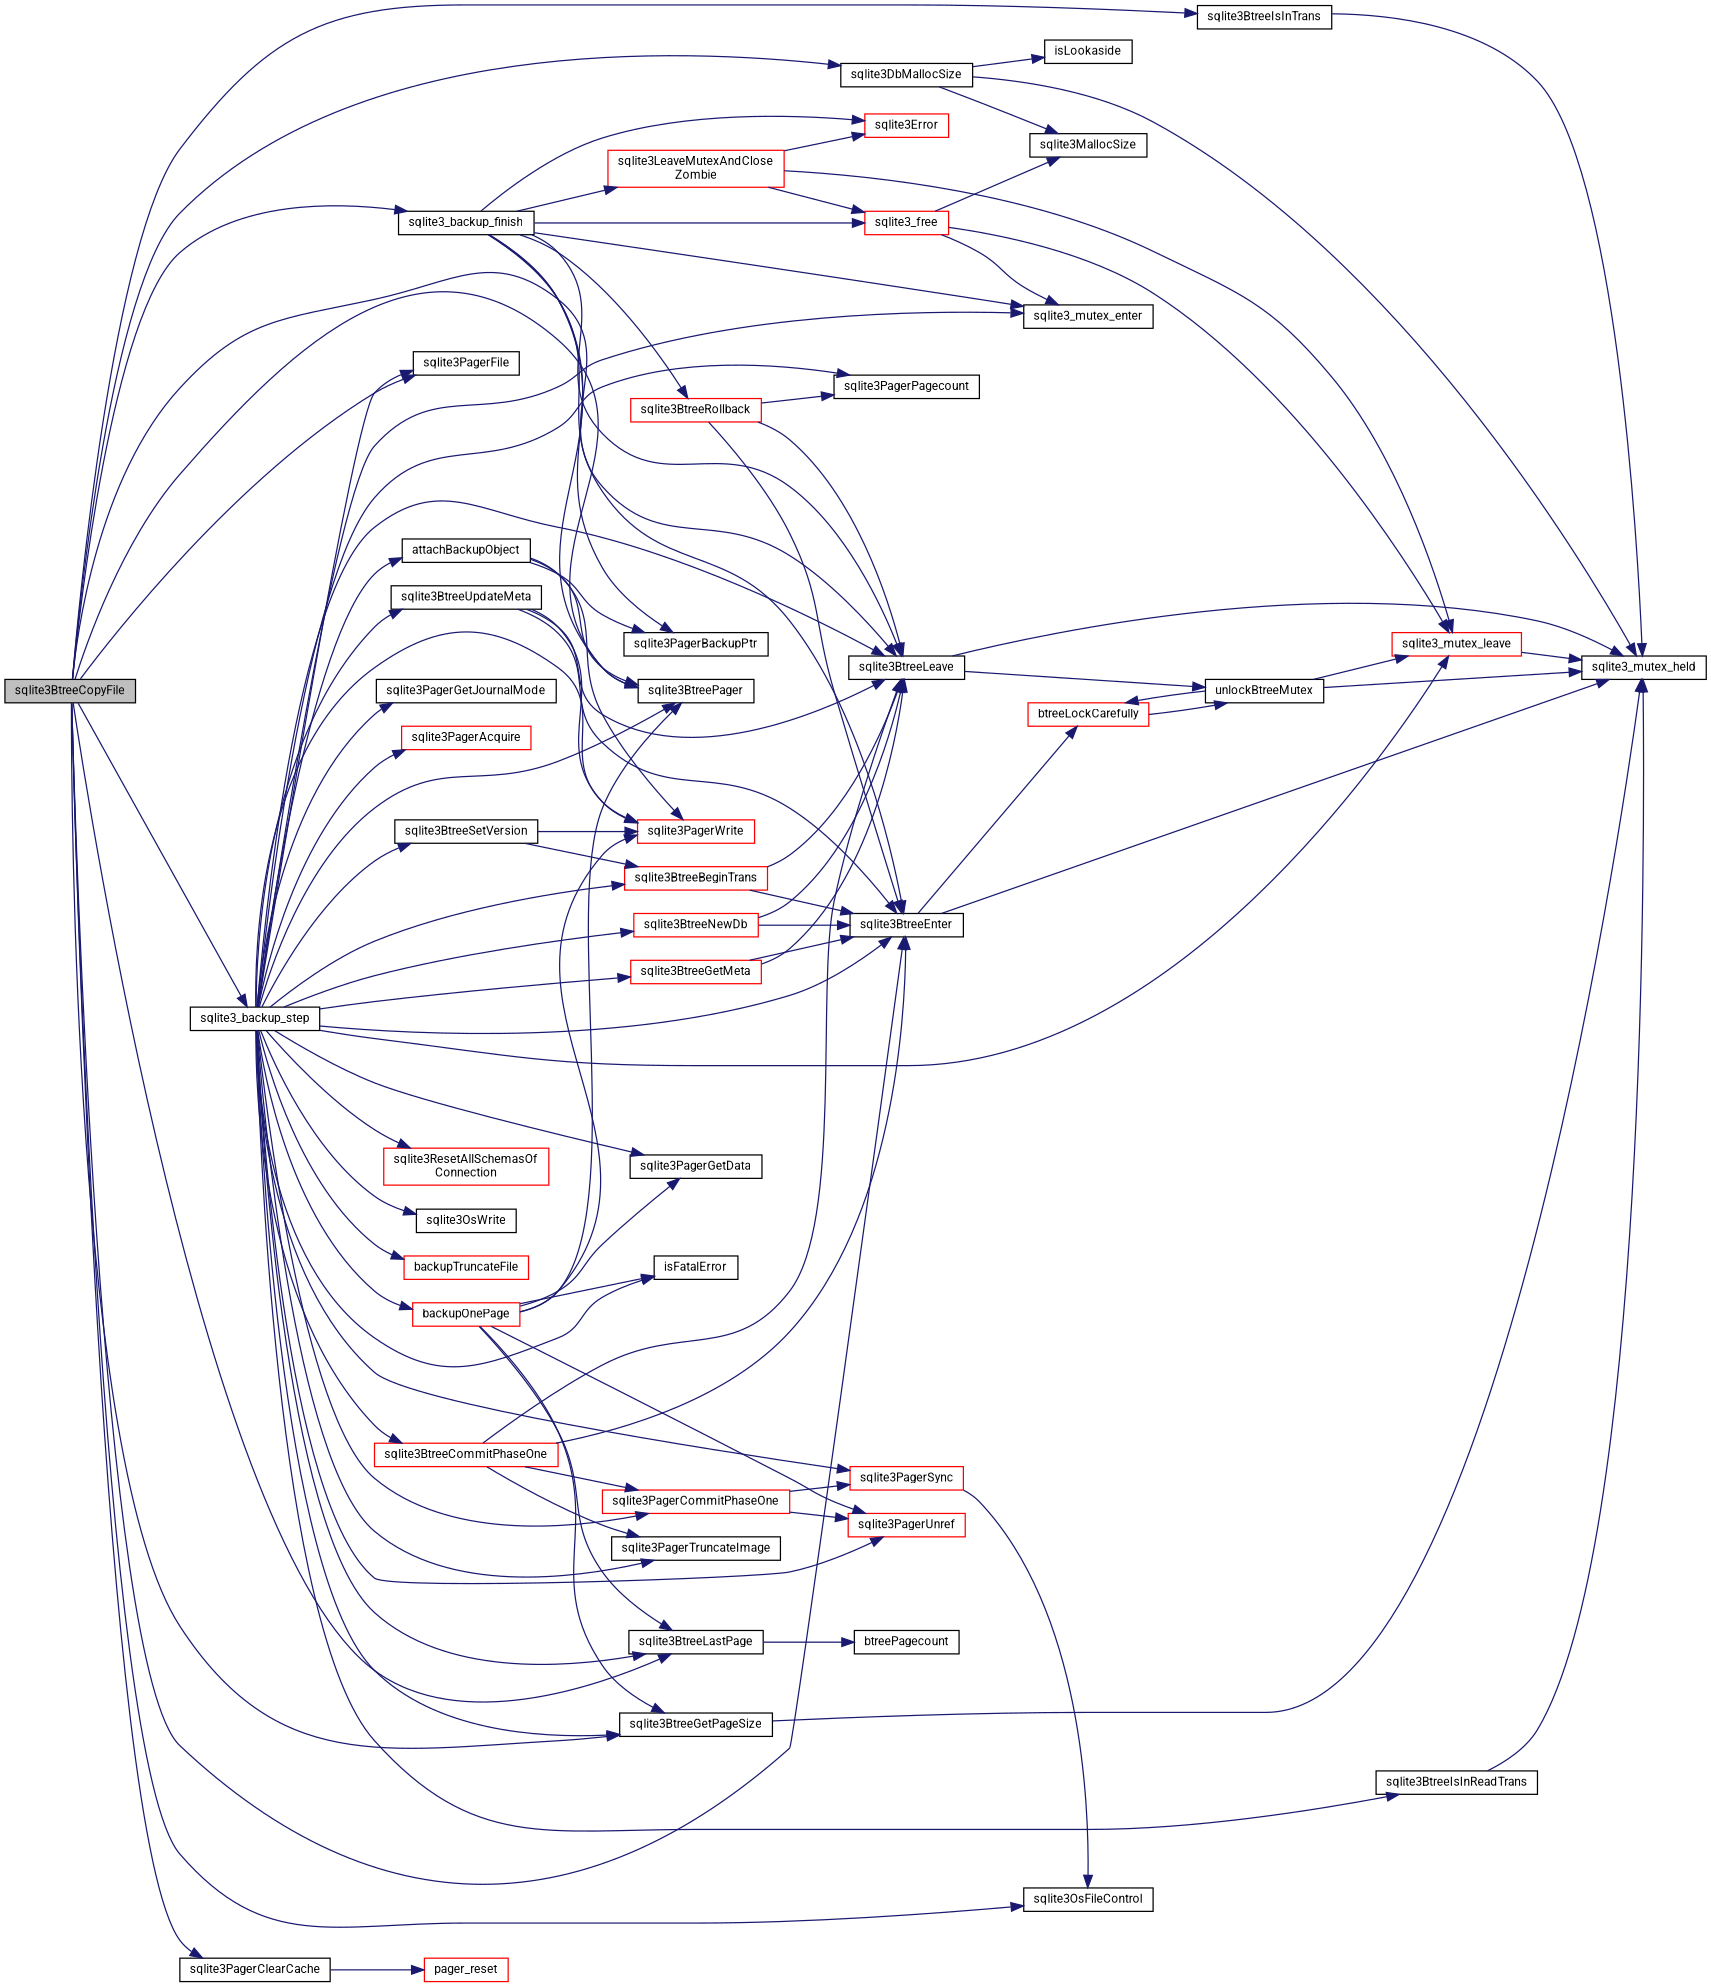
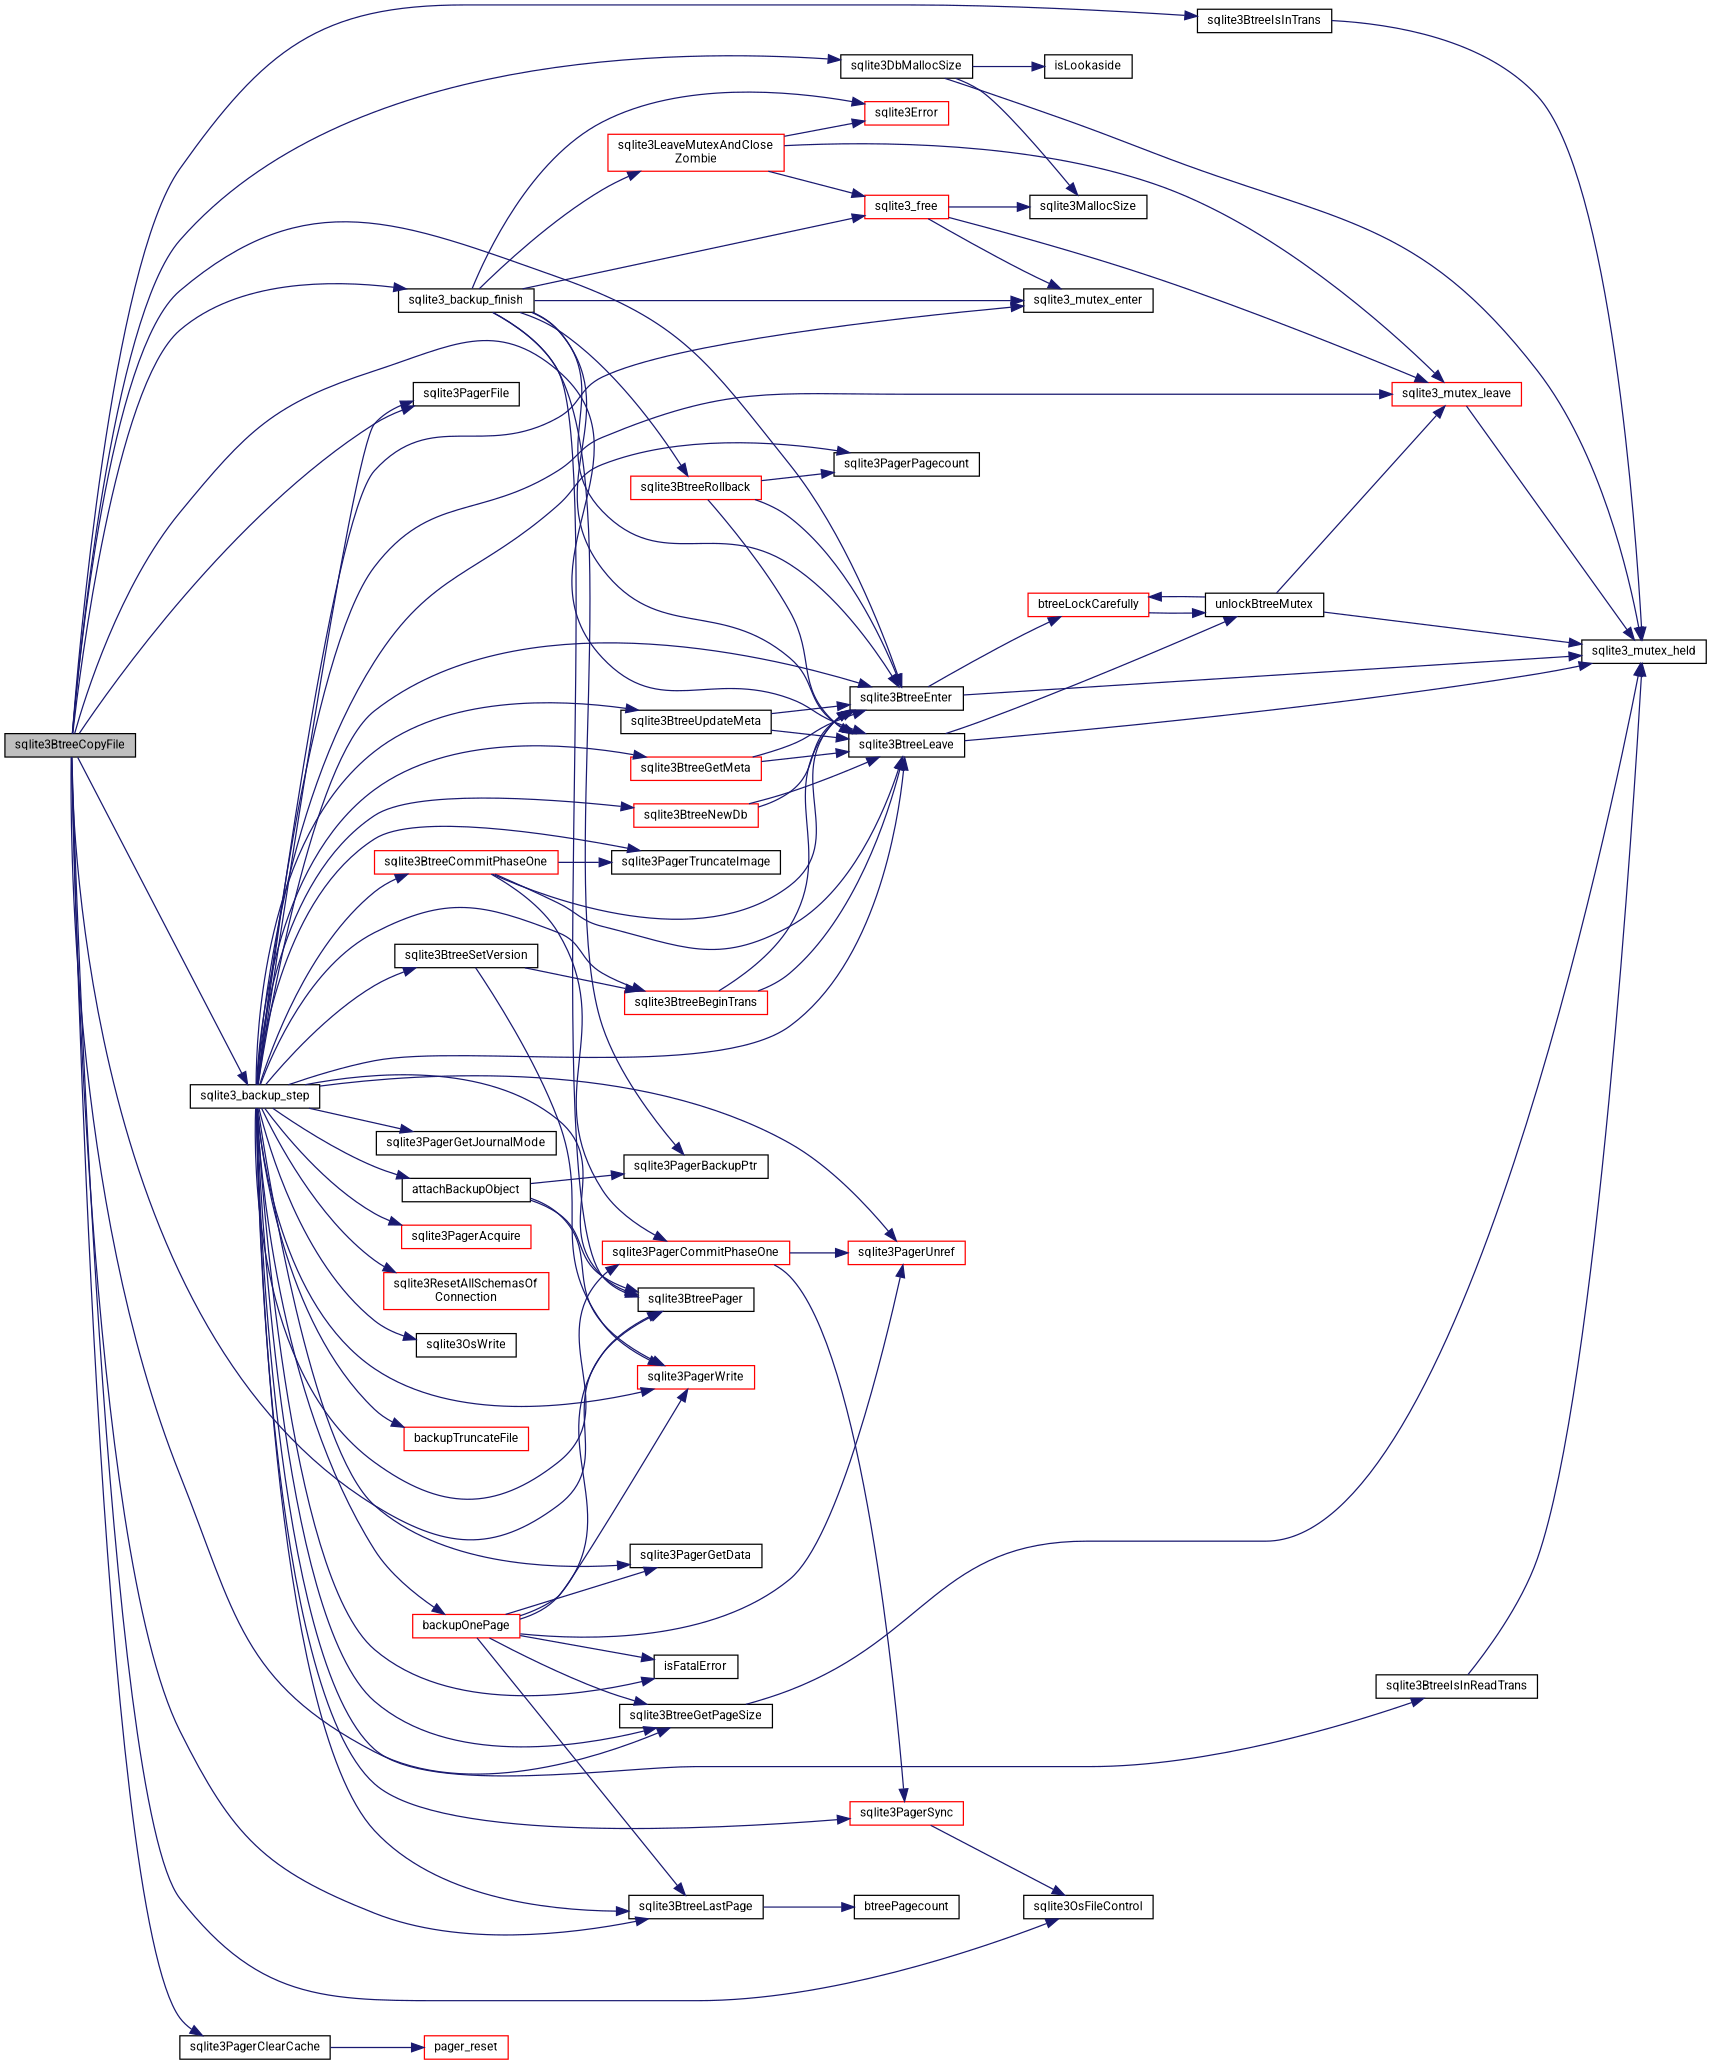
edge "sqlite3BtreeUpdateMeta" -> "sqlite3PagerWrite": removed
